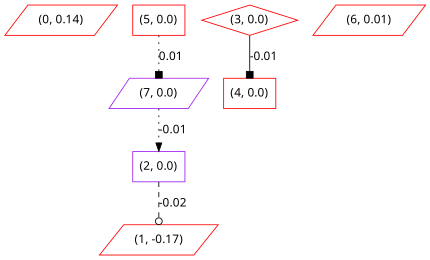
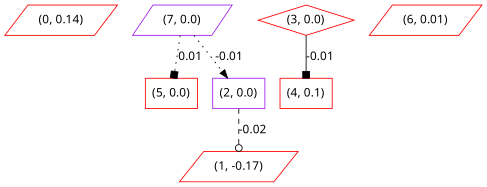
edge "(5, 0.0)" -> "(7, 0.0)": reversed
node "(4, 0.0)": label "(4, 0.0)" -> "(4, 0.1)"
